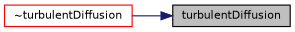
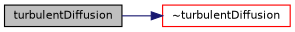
edge "~turbulentDiffusion" -> "turbulentDiffusion": reversed
